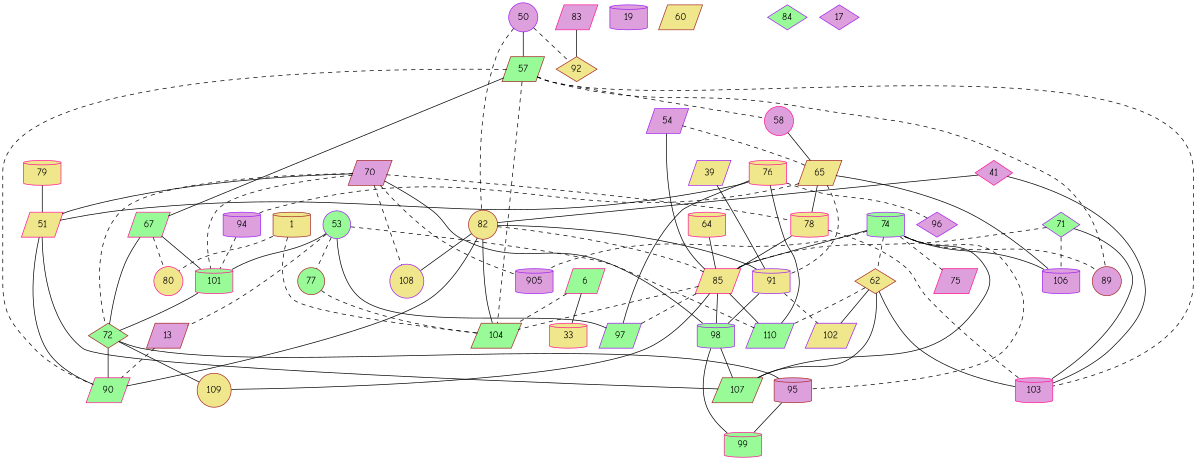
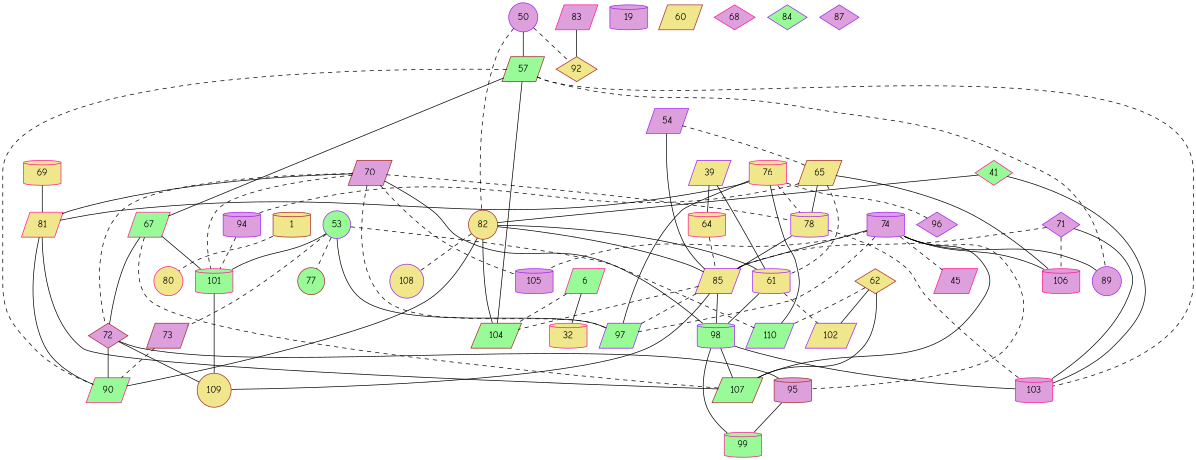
node "68": added
node "17": label "17" -> "87"
node "58": removed
node "79": label "79" -> "69"
node "41": fillcolor plum -> palegreen
edge "39" -- "64": added
edge "76" -- "78": added
edge "57" -- "104": style dashed -> solid
node "51": label "51" -> "81"
edge "70" -- "108": now "70" -- "97"
node "78": color deeppink -> purple
node "74": fillcolor palegreen -> plum
node "71": fillcolor palegreen -> plum
edge "82" -- "85": style dashed -> solid
edge "74" -- "89": style dashed -> solid
edge "67" -- "80": now "67" -- "107"
edge "82" -- "108": style solid -> dashed
edge "74" -- "62": now "74" -- "97"
edge "64" -- "85": style solid -> dashed
node "905": label "905" -> "105"
node "85": color deeppink -> purple
node "91": label "91" -> "61"
node "75": label "75" -> "45"
node "106": color purple -> deeppink
node "89": color brown -> purple
edge "85" -- "110": removed
edge "101" -- "72": now "101" -- "109"
edge "77" -- "104": removed
edge "1" -- "104": removed
node "72": fillcolor palegreen -> plum
node "13": label "13" -> "73"
node "33": label "33" -> "32"
edge "62" -- "103": now "98" -- "103"
